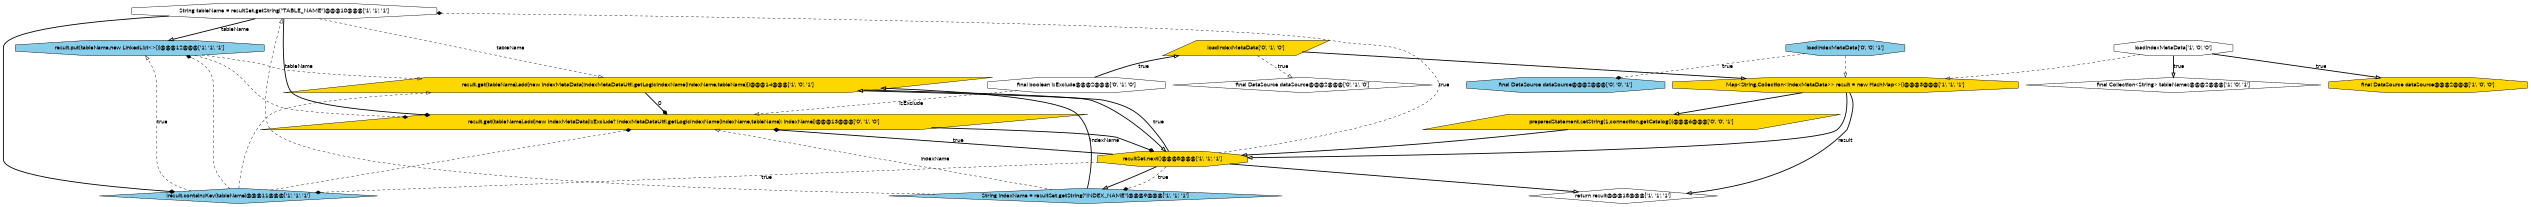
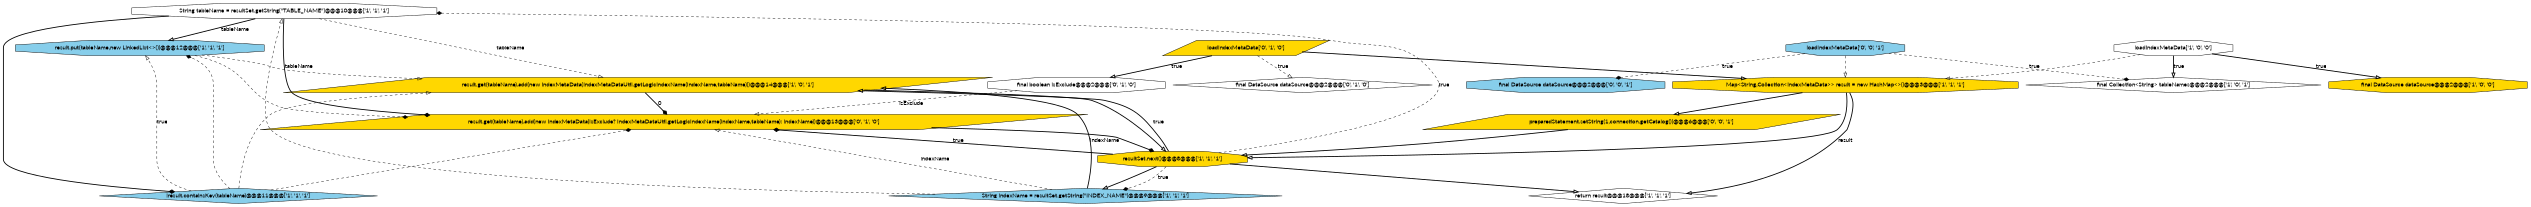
edge "final boolean isExclude@@@2@@@['0', '1', '0']" -> "loadIndexMetaData['0', '1', '0']": reversed
edge "loadIndexMetaData['0', '0', '1']" -> "final Collection<String> tableNames@@@2@@@['1', '0', '1']": added, label "true"
edge "resultSet.next()@@@8@@@['1', '1', '1']" -> "!result.containsKey(tableName)@@@11@@@['1', '1', '1']": removed, label "true"
